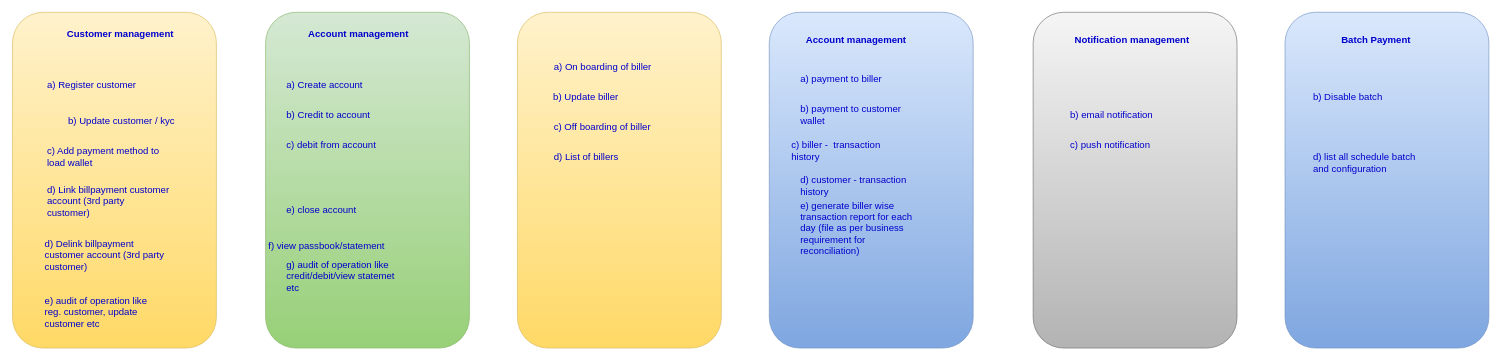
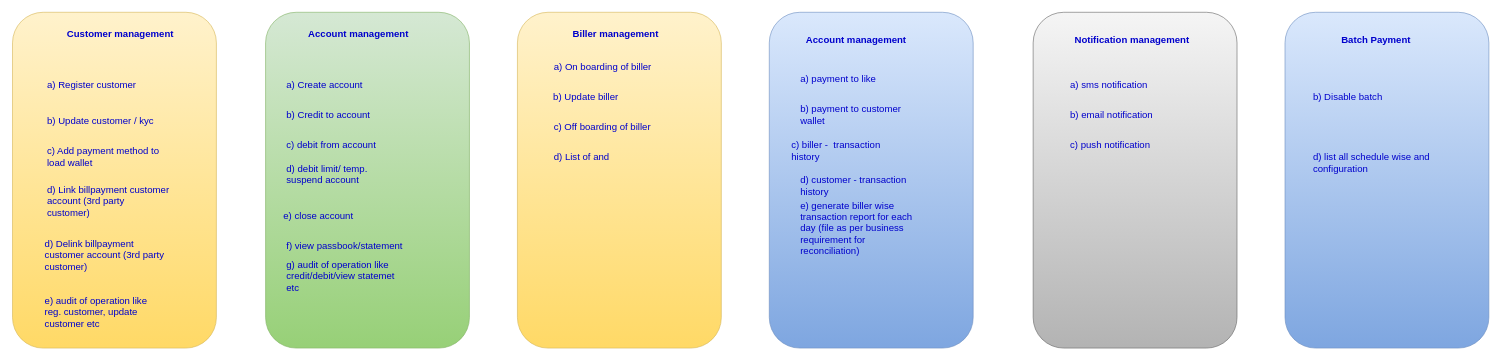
node "Biller management": added
node "a) payment to biller": label "a) payment to biller" -> "a) payment to like"
node "a) sms notification": added
node "b) Update customer / kyc": moved (128, 120) -> (107, 120)
node "d) List of billers": label "d) List of billers" -> "d) List of and"
node "d) list all schedule batch and configuration": label "d) list all schedule batch and configuration" -> "d) list all schedule wise and configuration"
node "d) debit limit/ temp. suspend account": added
node "e) close account": moved (345, 210) -> (342, 216)
node "f) view passbook/statement": moved (327, 246) -> (345, 246)
